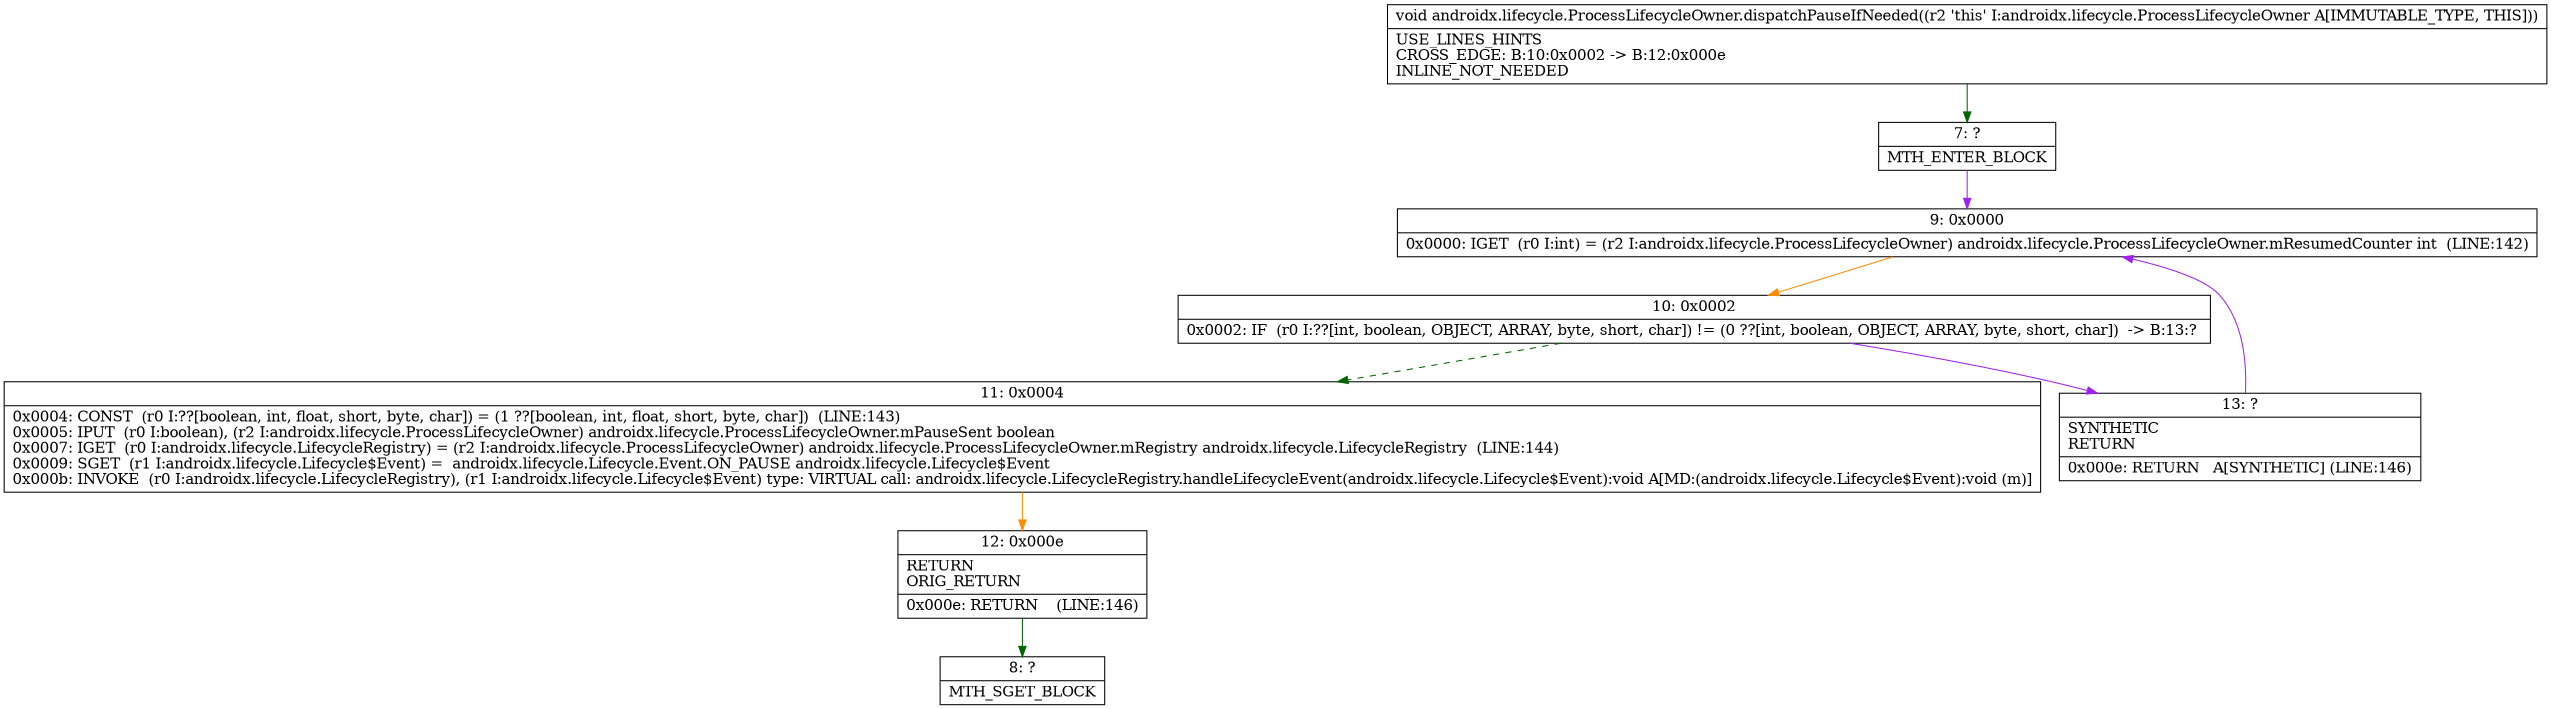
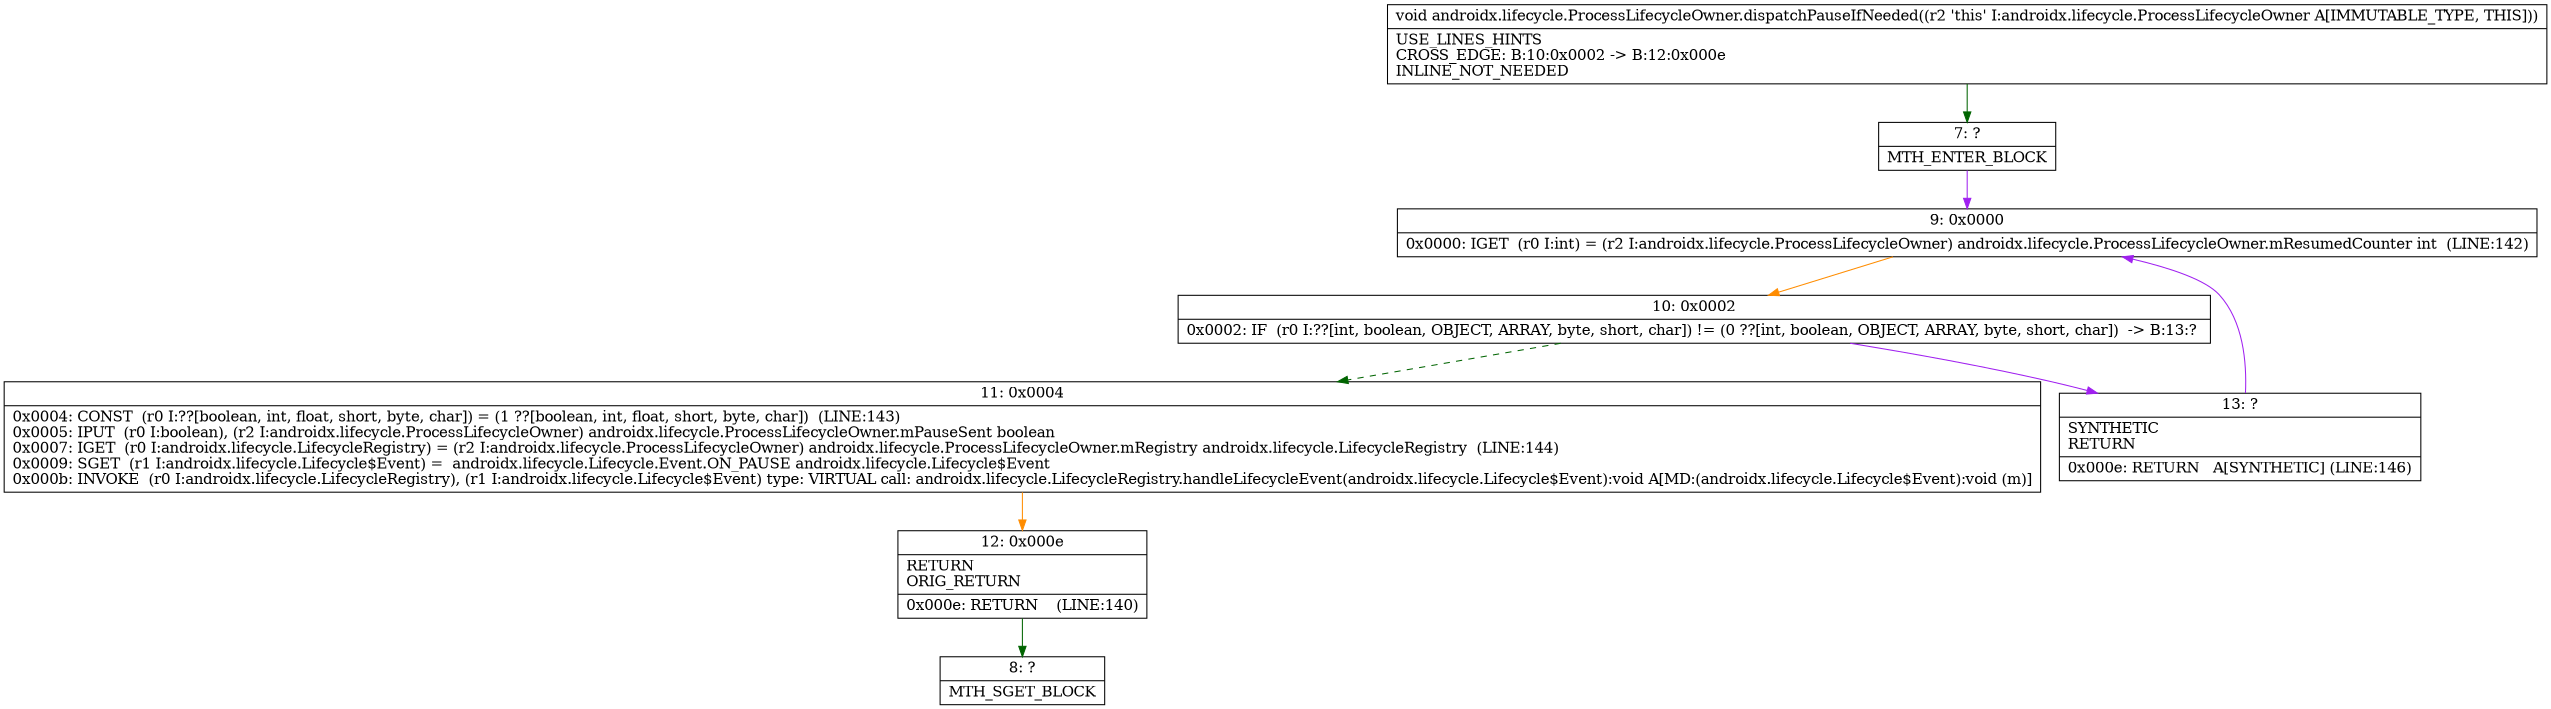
node "12: 0x000e": text "0x000e: RETURN    (LINE:146)" -> "0x000e: RETURN    (LINE:140)"
